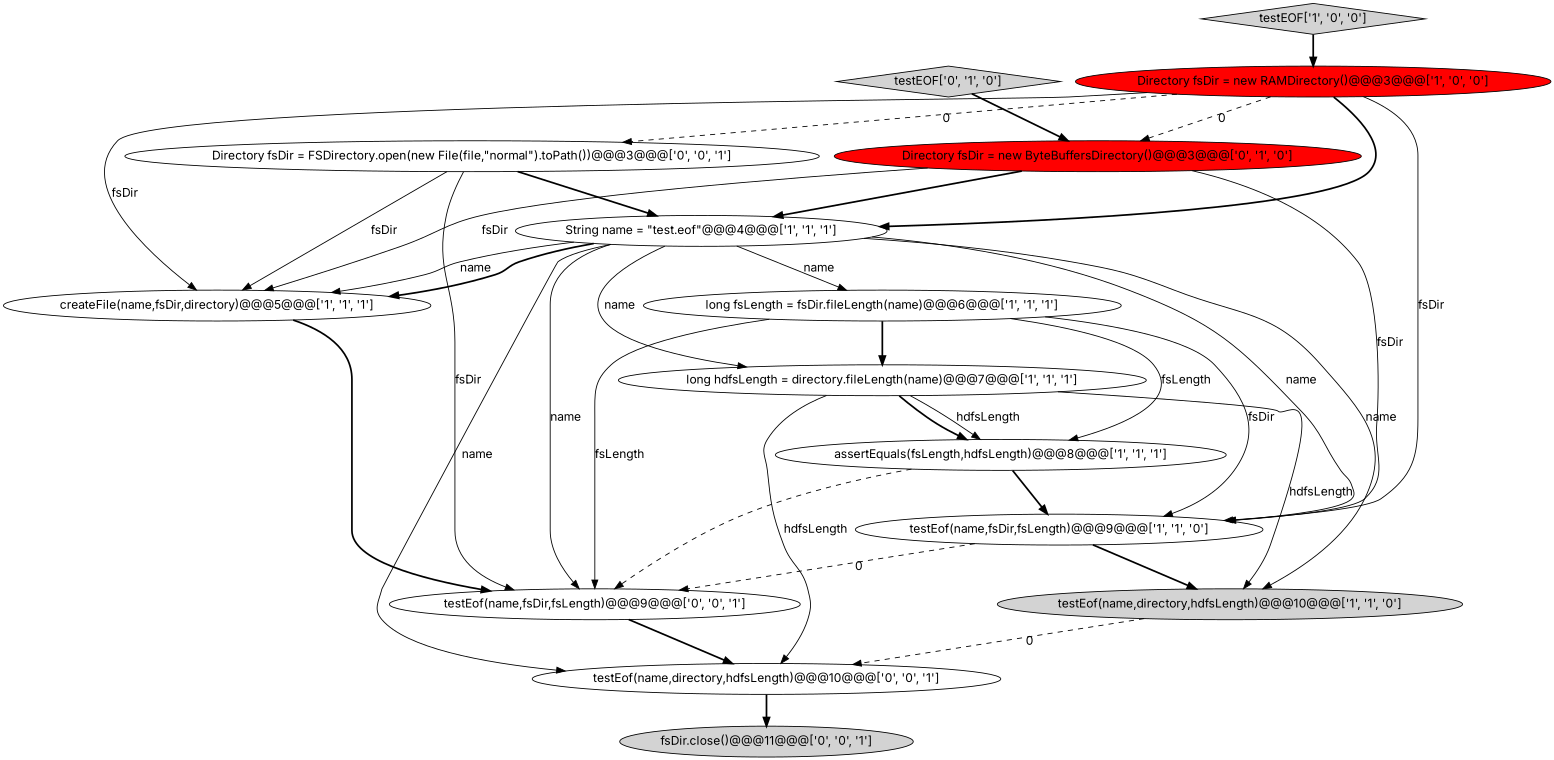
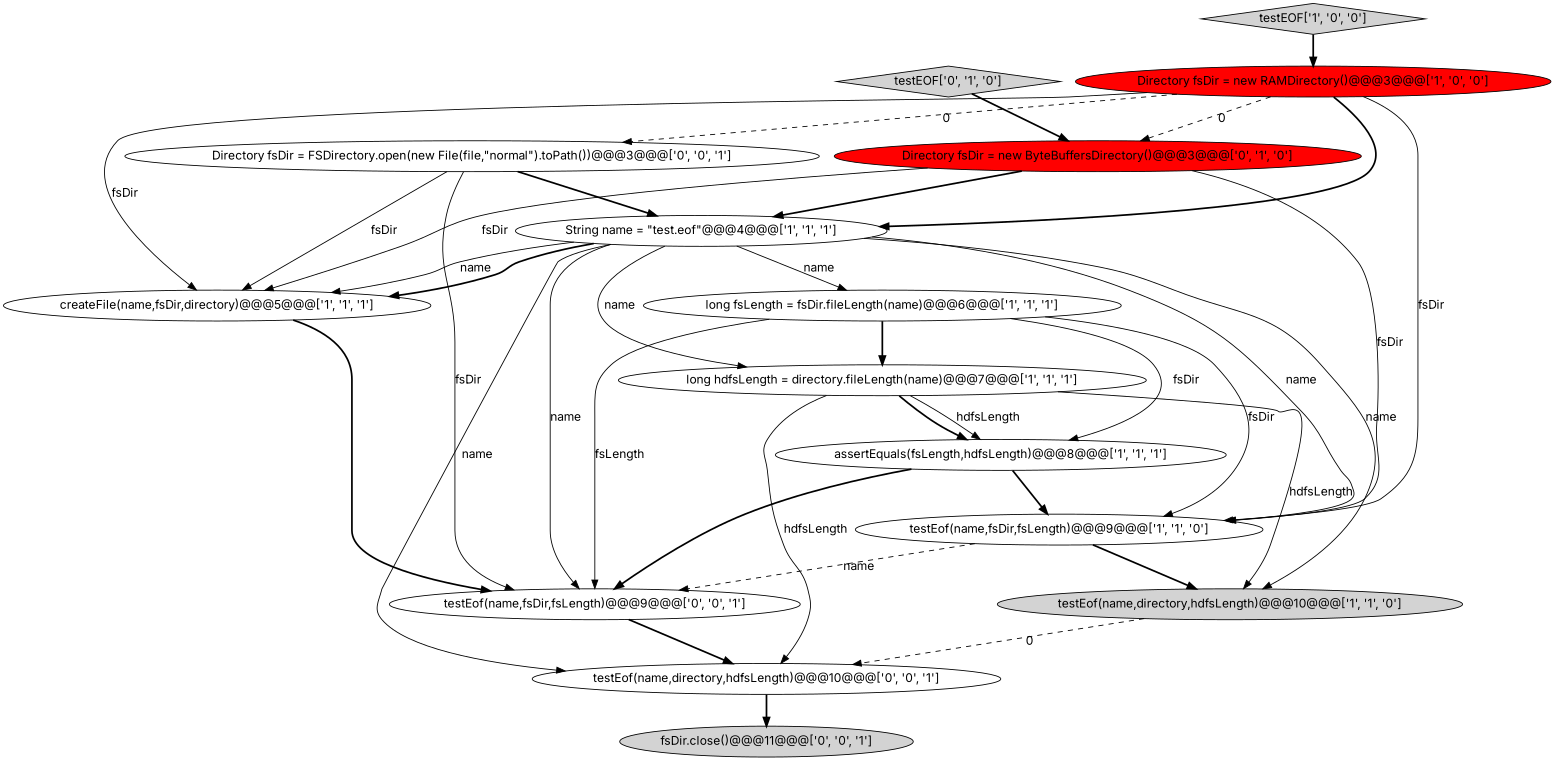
edge "long fsLength = fsDir.fileLength(name)@@@6@@@['1', '1', '1']" -> "assertEquals(fsLength,hdfsLength)@@@8@@@['1', '1', '1']": label "fsLength" -> "fsDir"
edge "assertEquals(fsLength,hdfsLength)@@@8@@@['1', '1', '1']" -> "testEof(name,fsDir,fsLength)@@@9@@@['0', '0', '1']": style dashed -> bold
edge "testEof(name,fsDir,fsLength)@@@9@@@['1', '1', '0']" -> "testEof(name,fsDir,fsLength)@@@9@@@['0', '0', '1']": label "0" -> "name"
